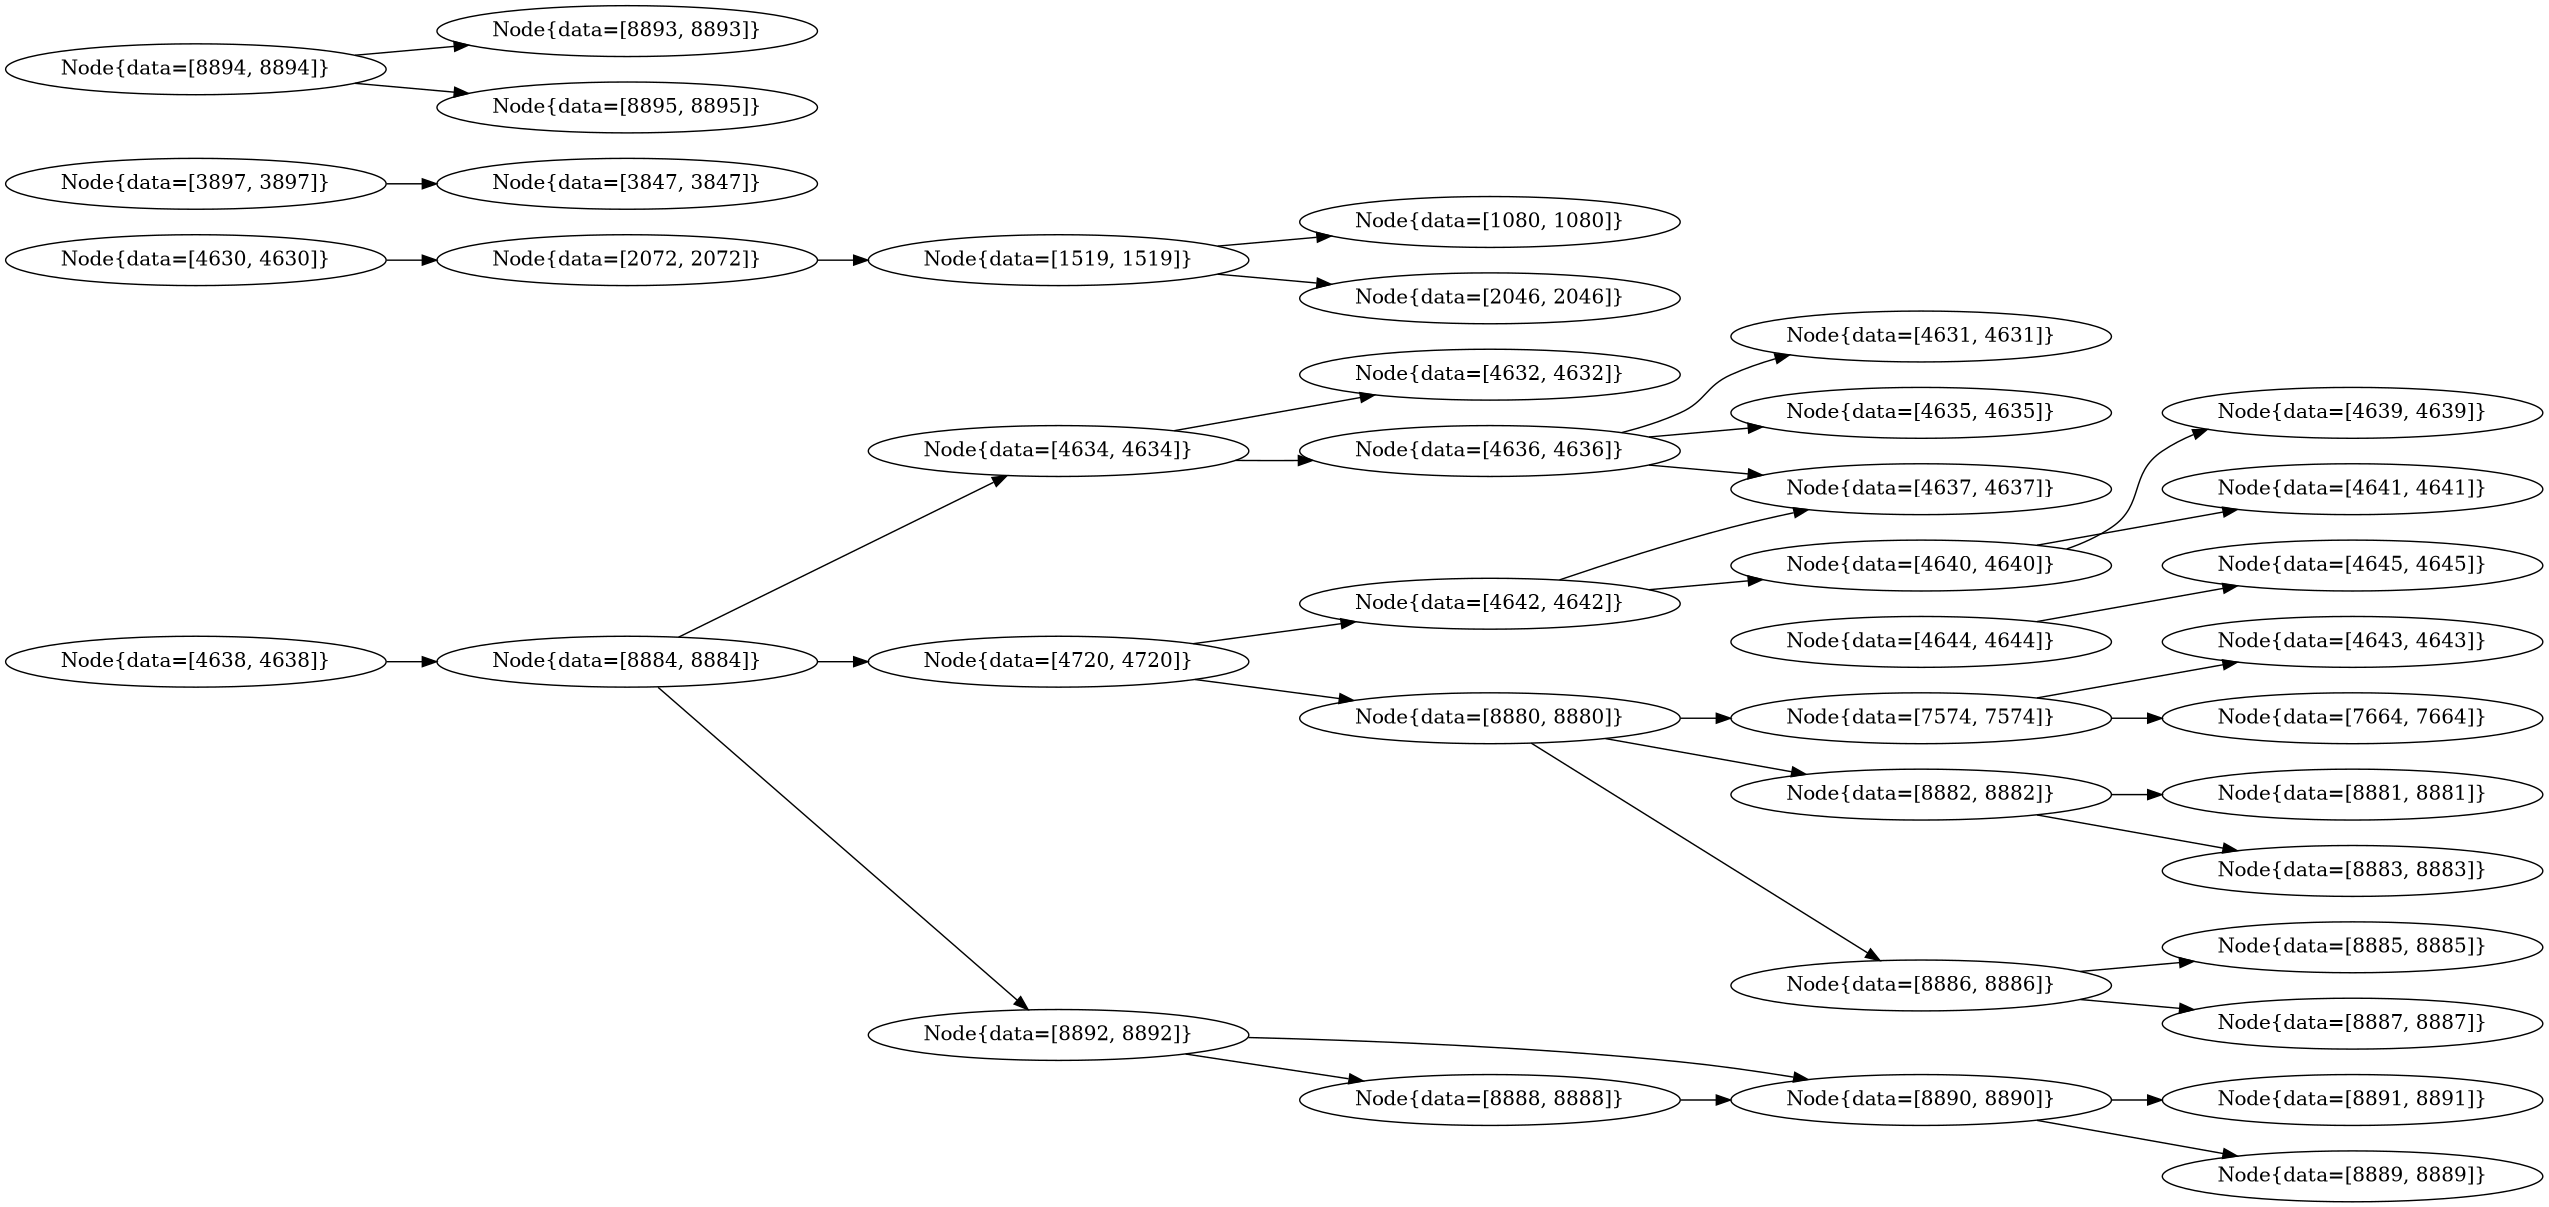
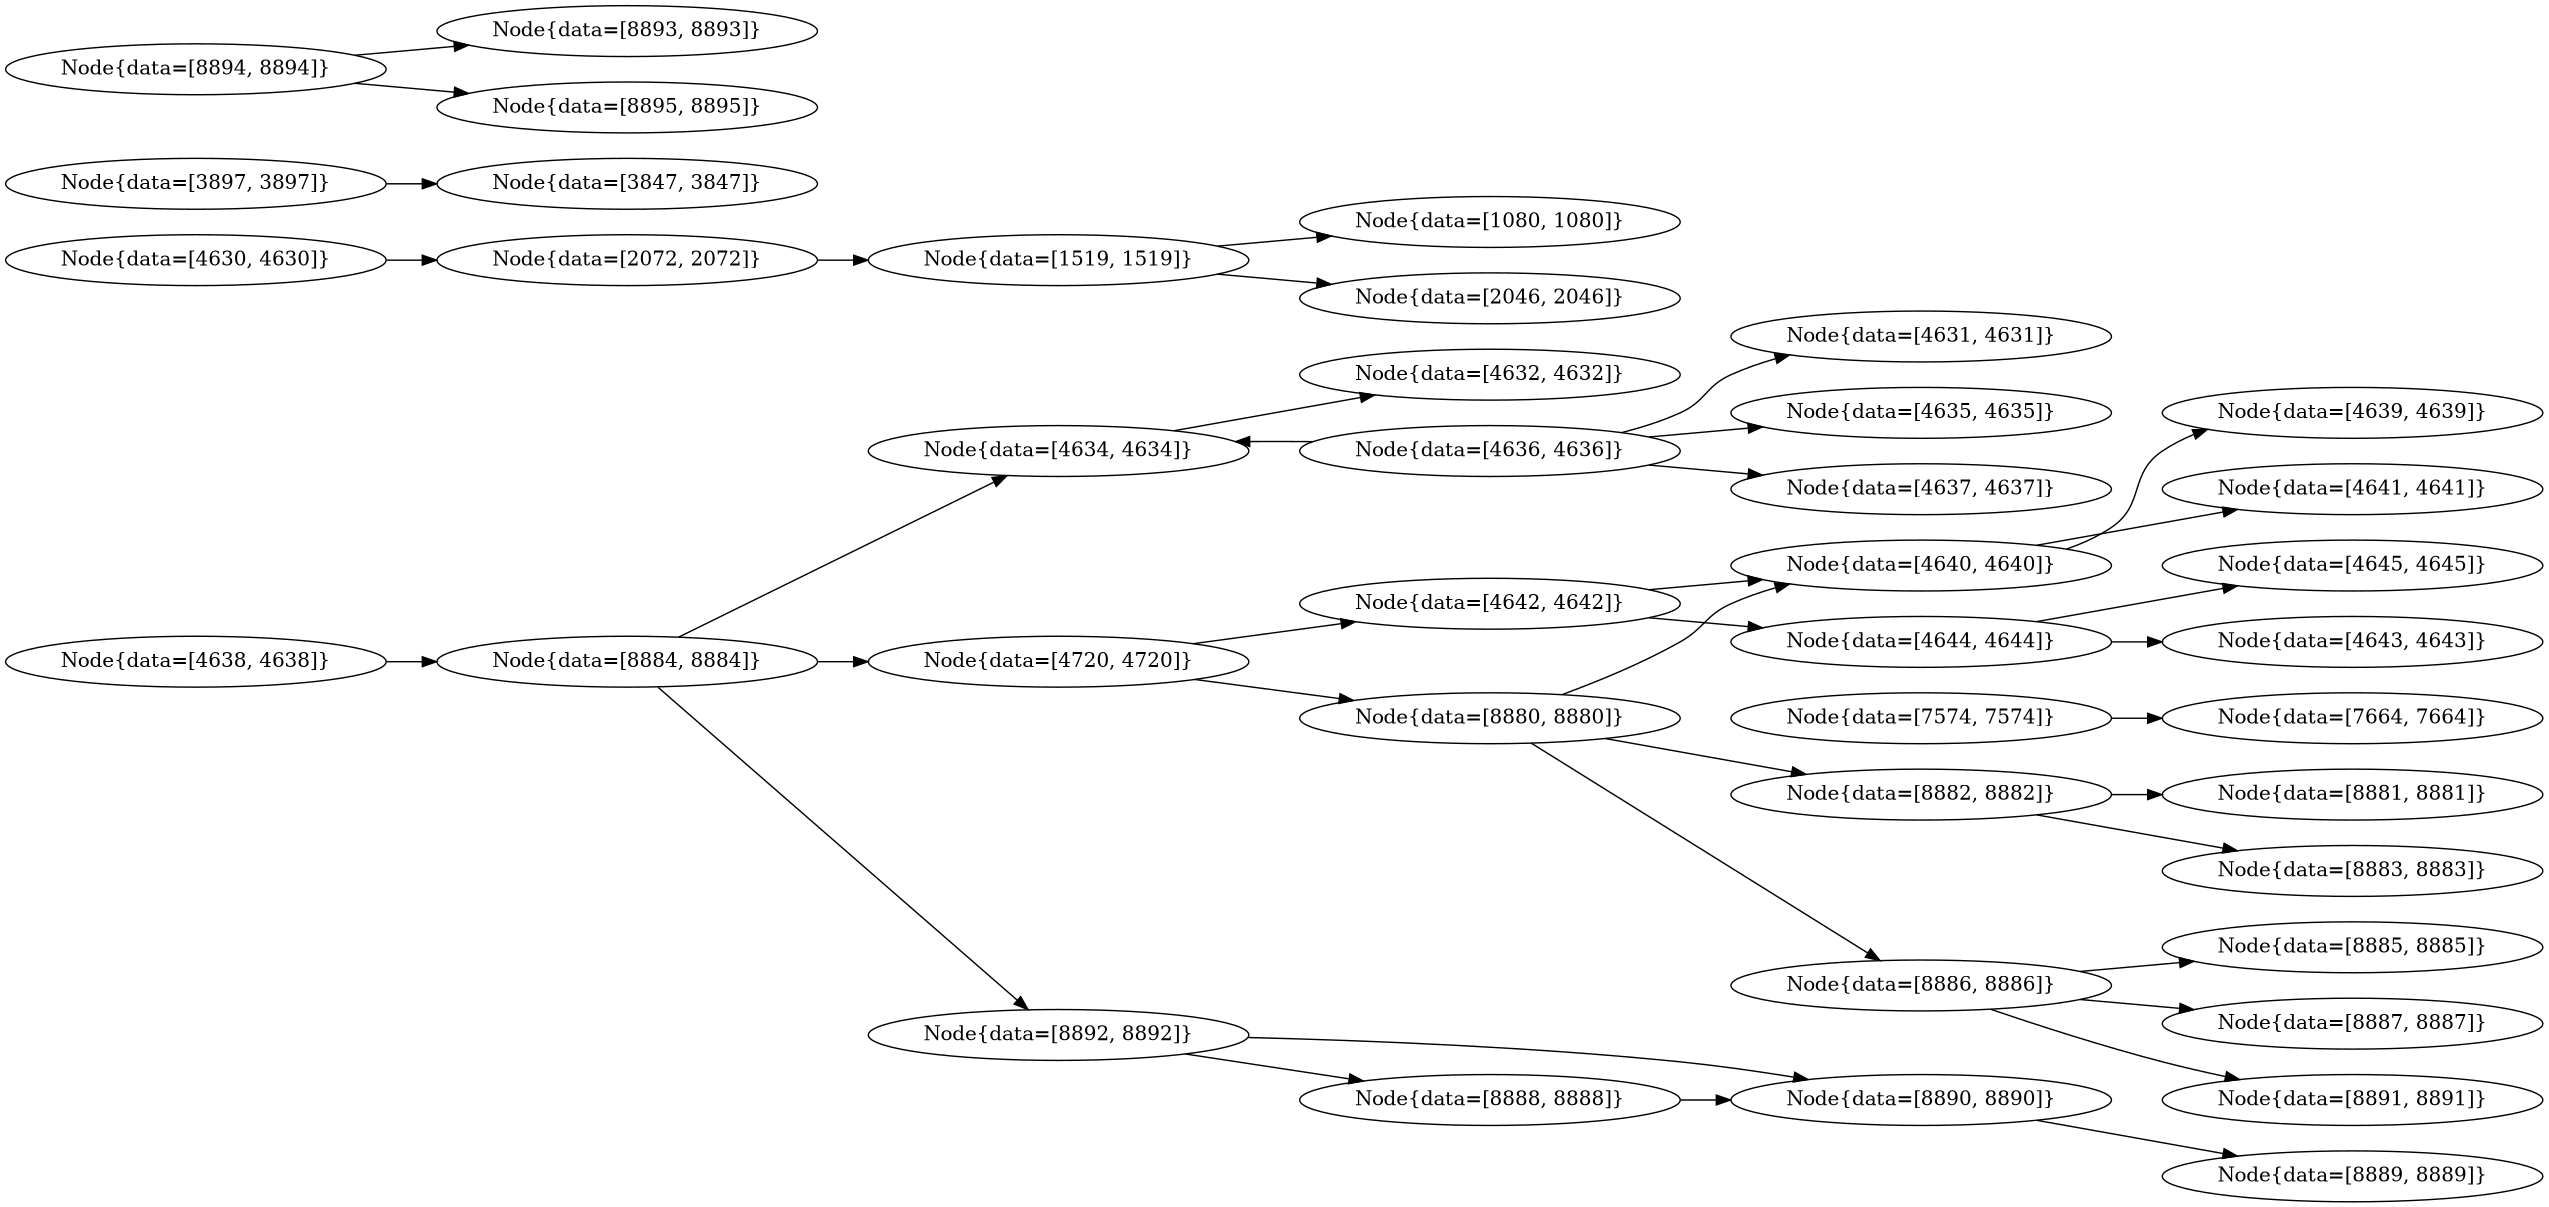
edge "Node{data=[4634, 4634]}" -> "Node{data=[4636, 4636]}": reversed
edge "Node{data=[4642, 4642]}" -> "Node{data=[4637, 4637]}": now "Node{data=[4642, 4642]}" -> "Node{data=[4644, 4644]}"
edge "Node{data=[7574, 7574]}" -> "Node{data=[4643, 4643]}": now "Node{data=[4644, 4644]}" -> "Node{data=[4643, 4643]}"
edge "Node{data=[8880, 8880]}" -> "Node{data=[7574, 7574]}": now "Node{data=[8880, 8880]}" -> "Node{data=[4640, 4640]}"
edge "Node{data=[8890, 8890]}" -> "Node{data=[8891, 8891]}": now "Node{data=[8886, 8886]}" -> "Node{data=[8891, 8891]}"
